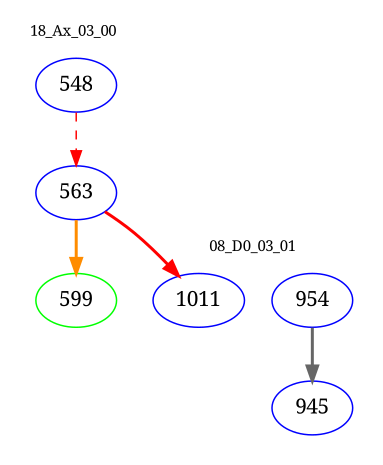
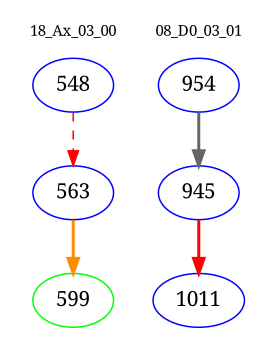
edge "563" -> "1011": now "945" -> "1011"
